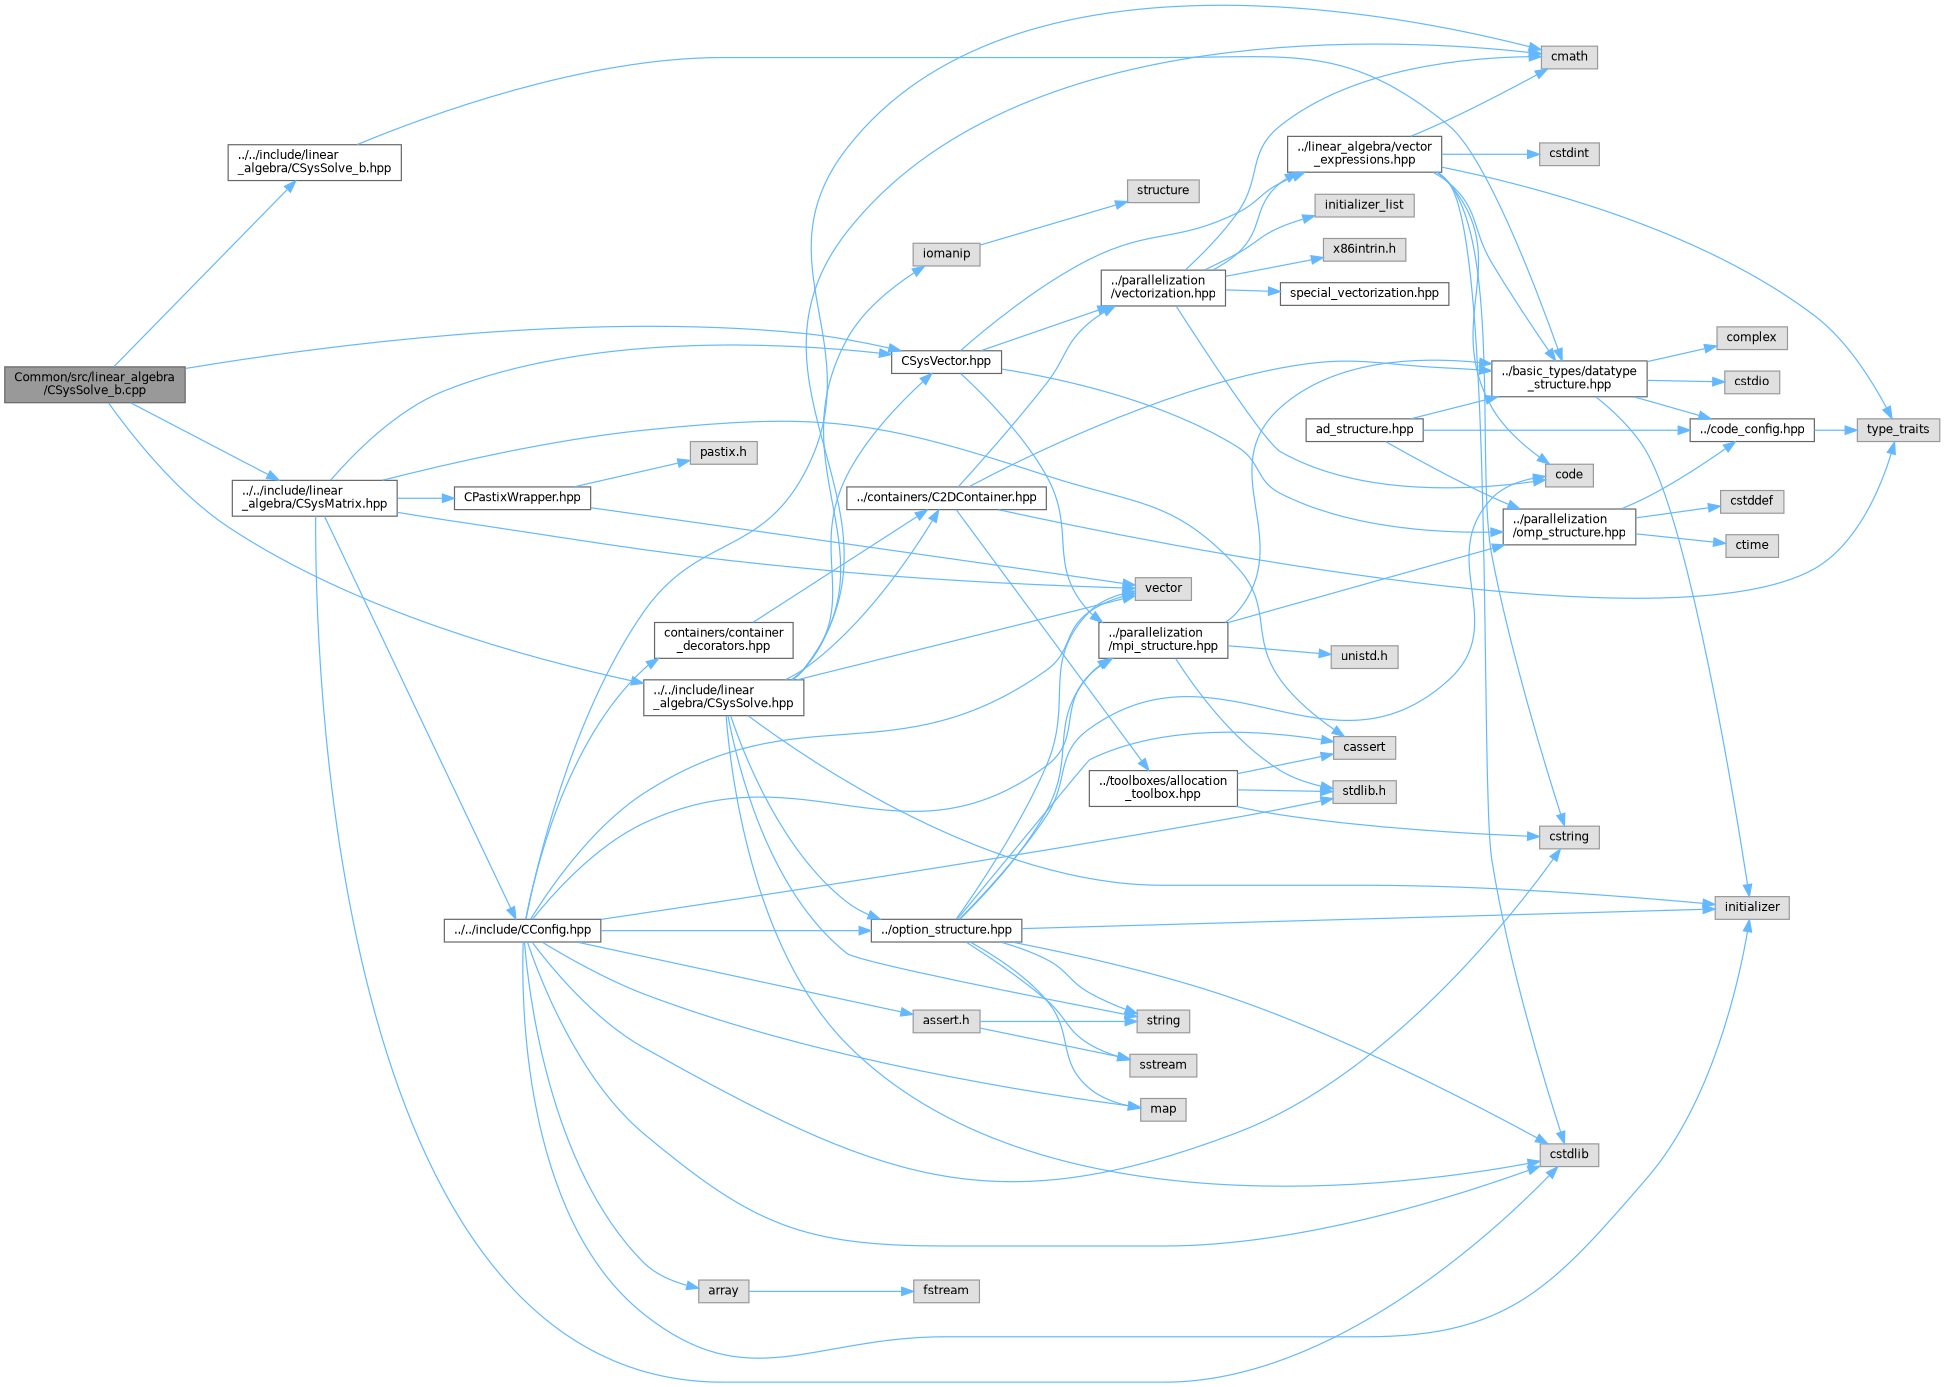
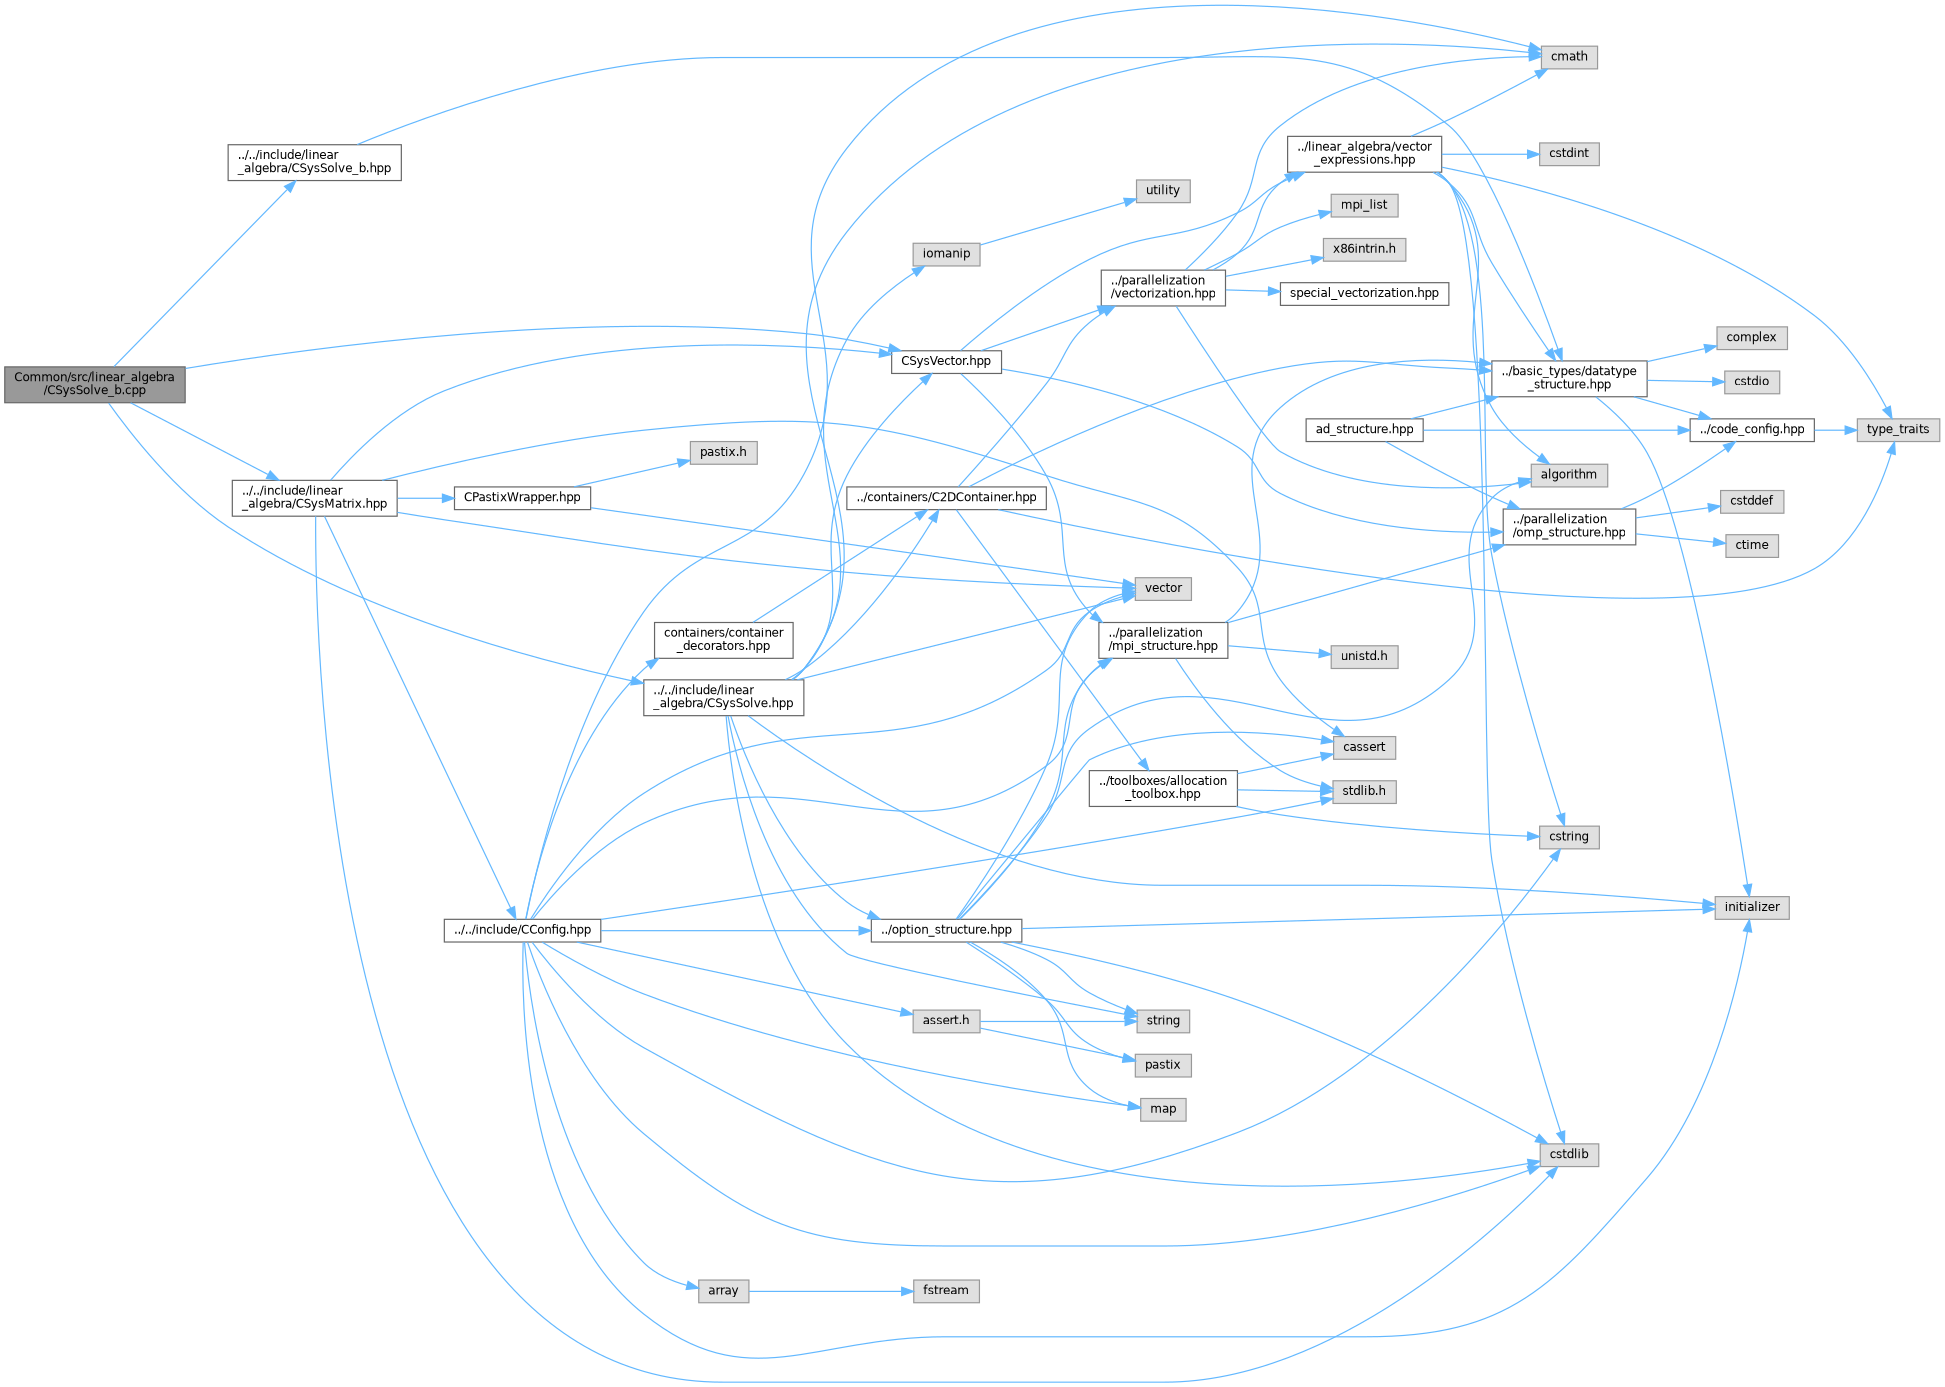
node "structure": label "structure" -> "utility"
node "initializer_list": label "initializer_list" -> "mpi_list"
node "code": label "code" -> "algorithm"
node "sstream": label "sstream" -> "pastix"
